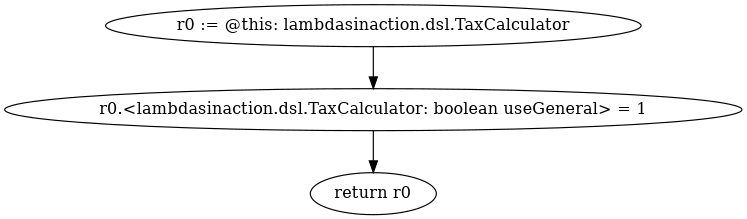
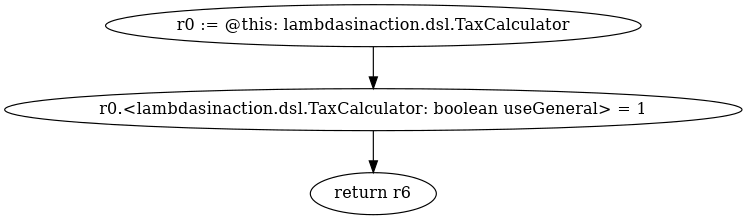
node "return r0": label "return r0" -> "return r6"
